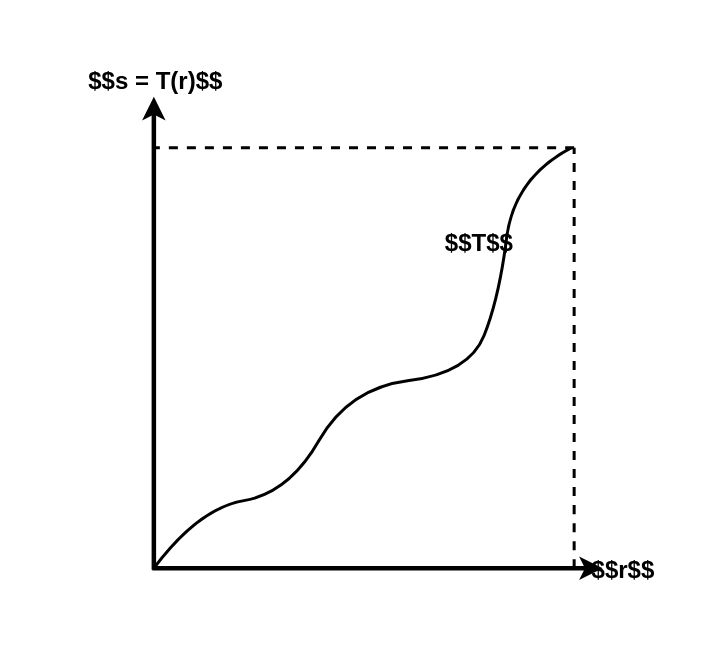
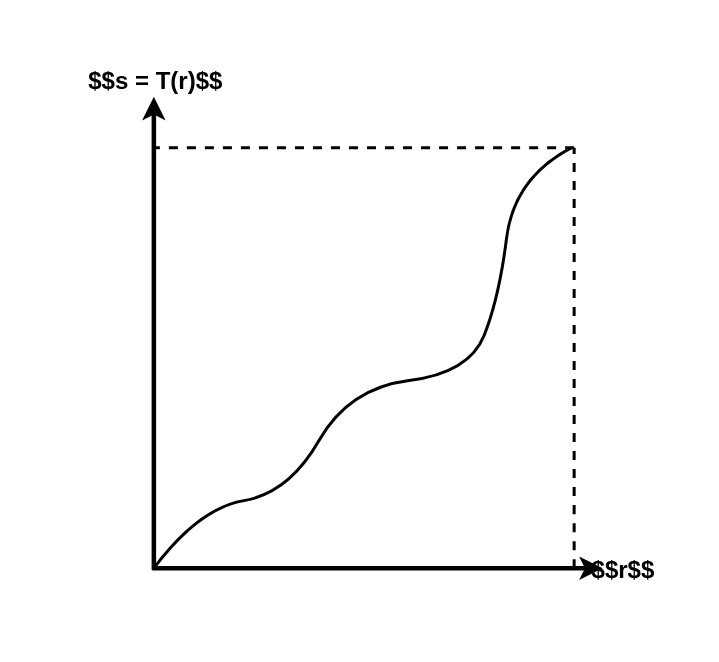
node "$$T$$": removed
